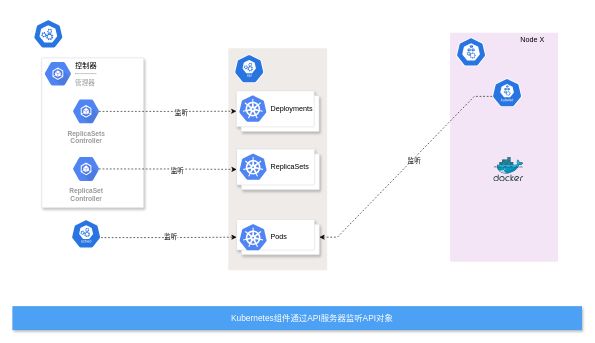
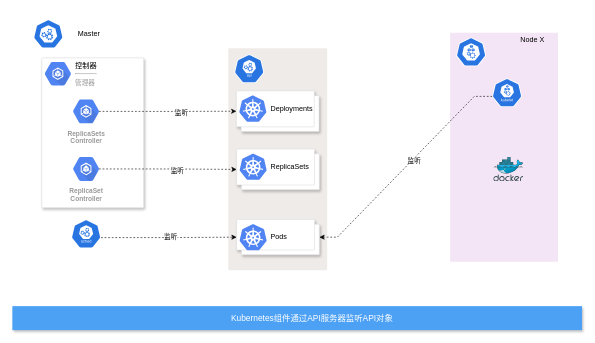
node "Master": added
